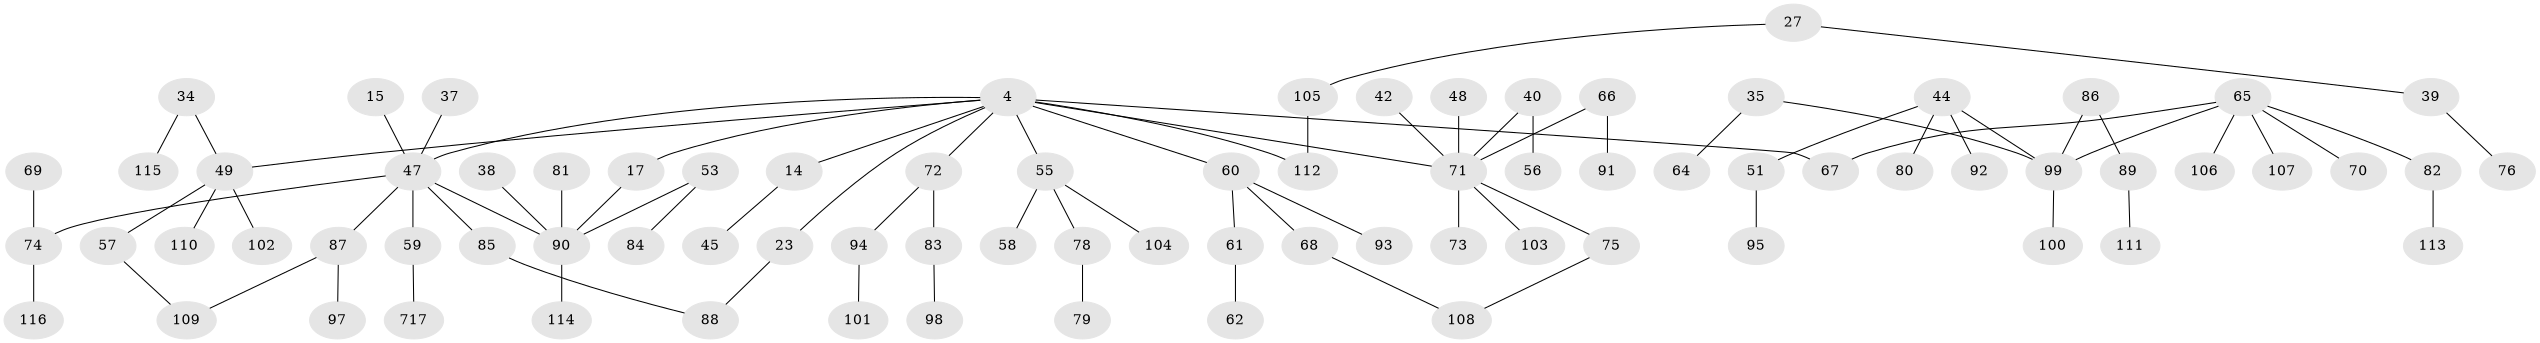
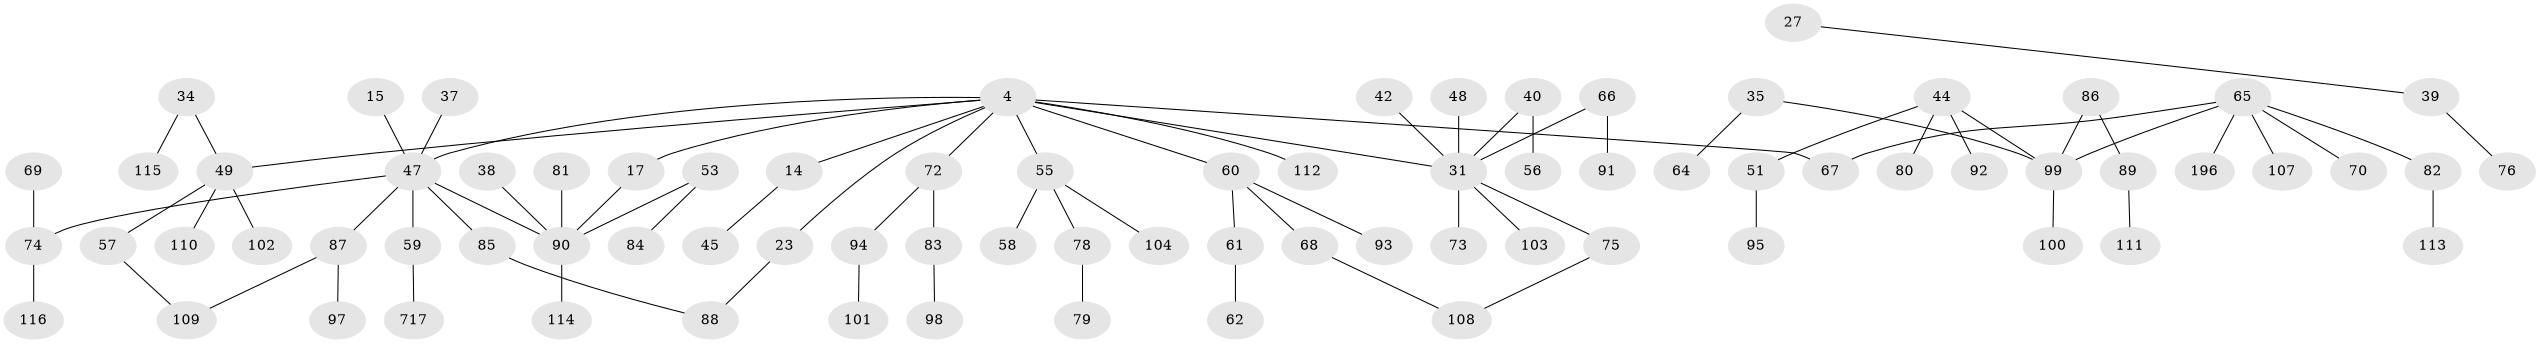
node "105": removed
node "71": label "71" -> "31"
node "106": label "106" -> "196"
